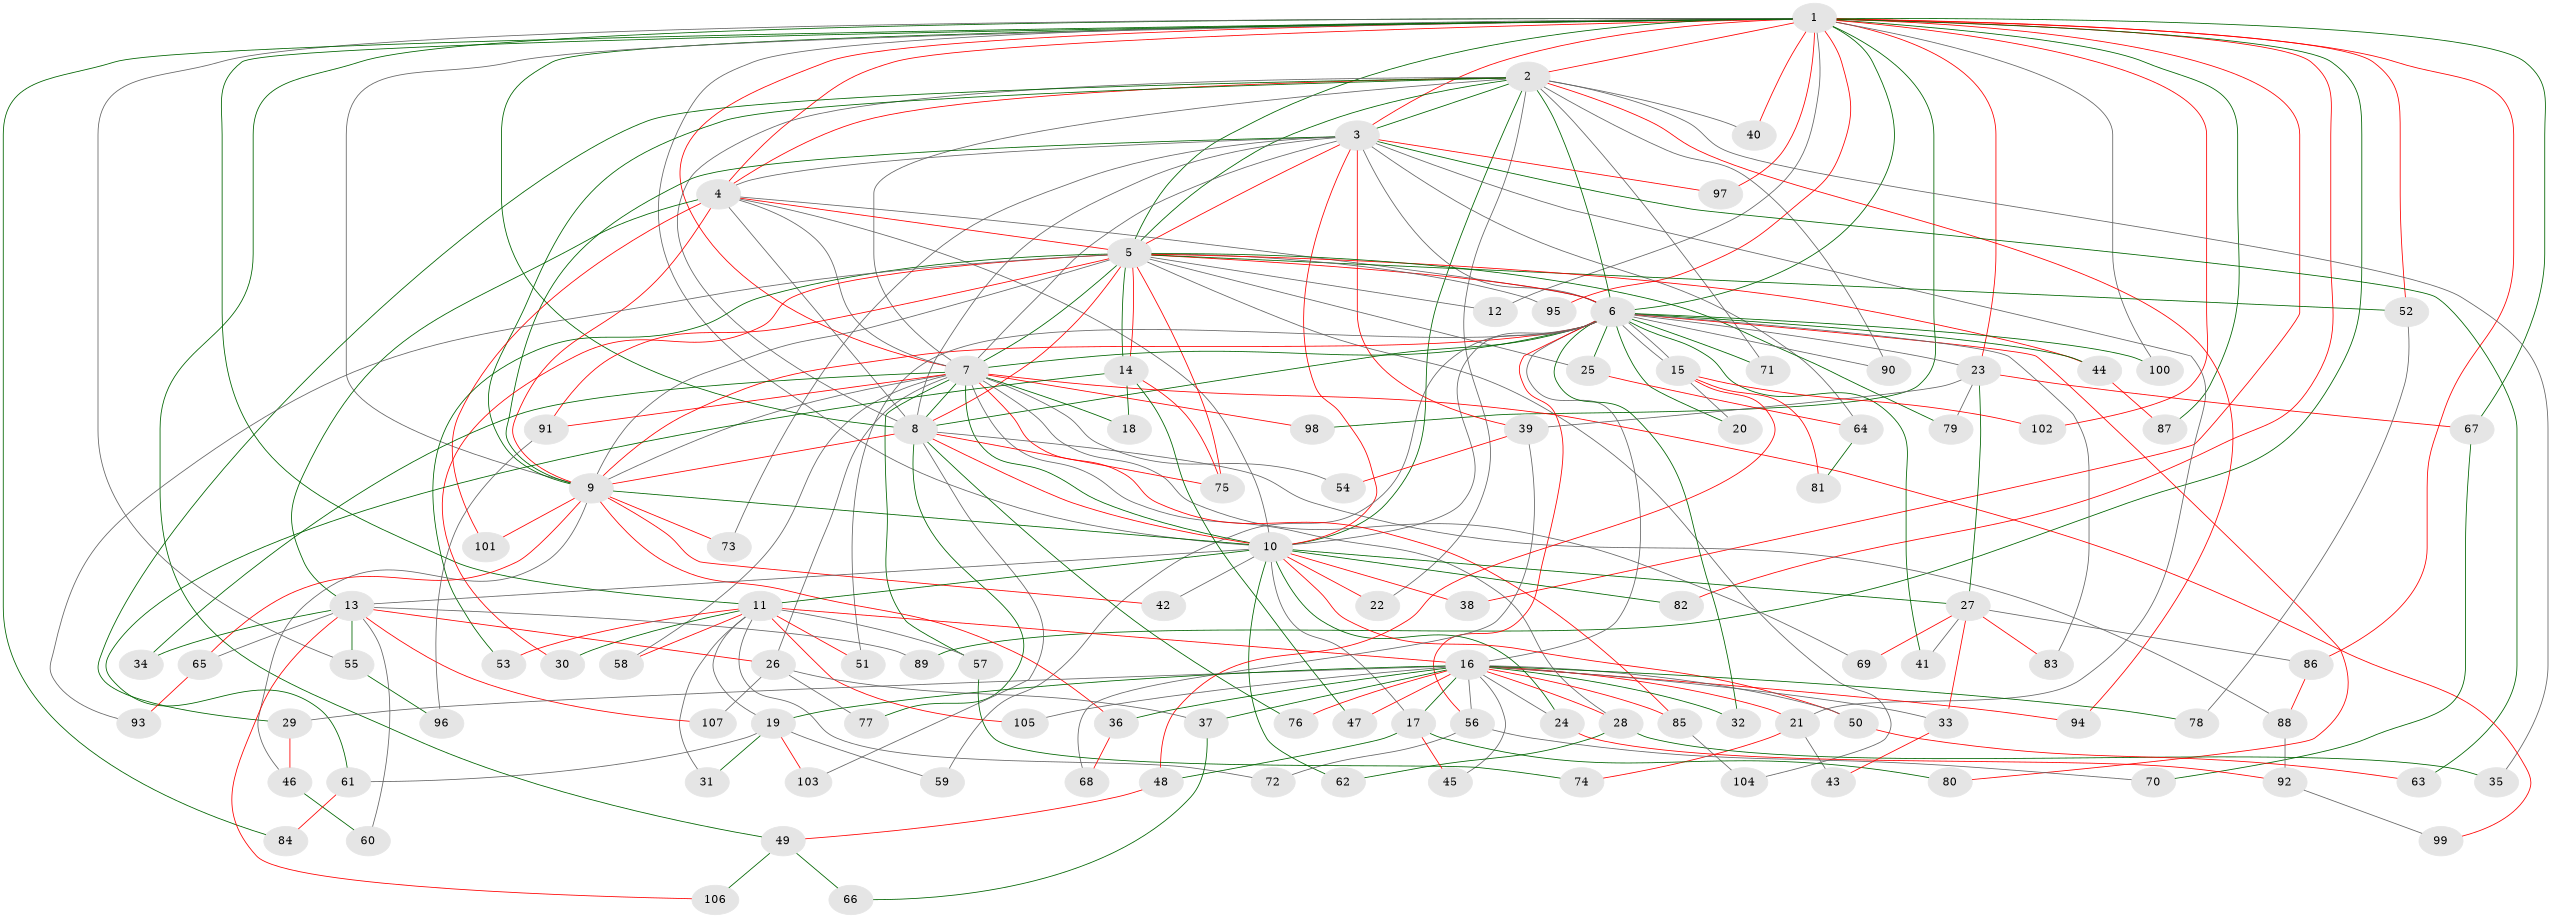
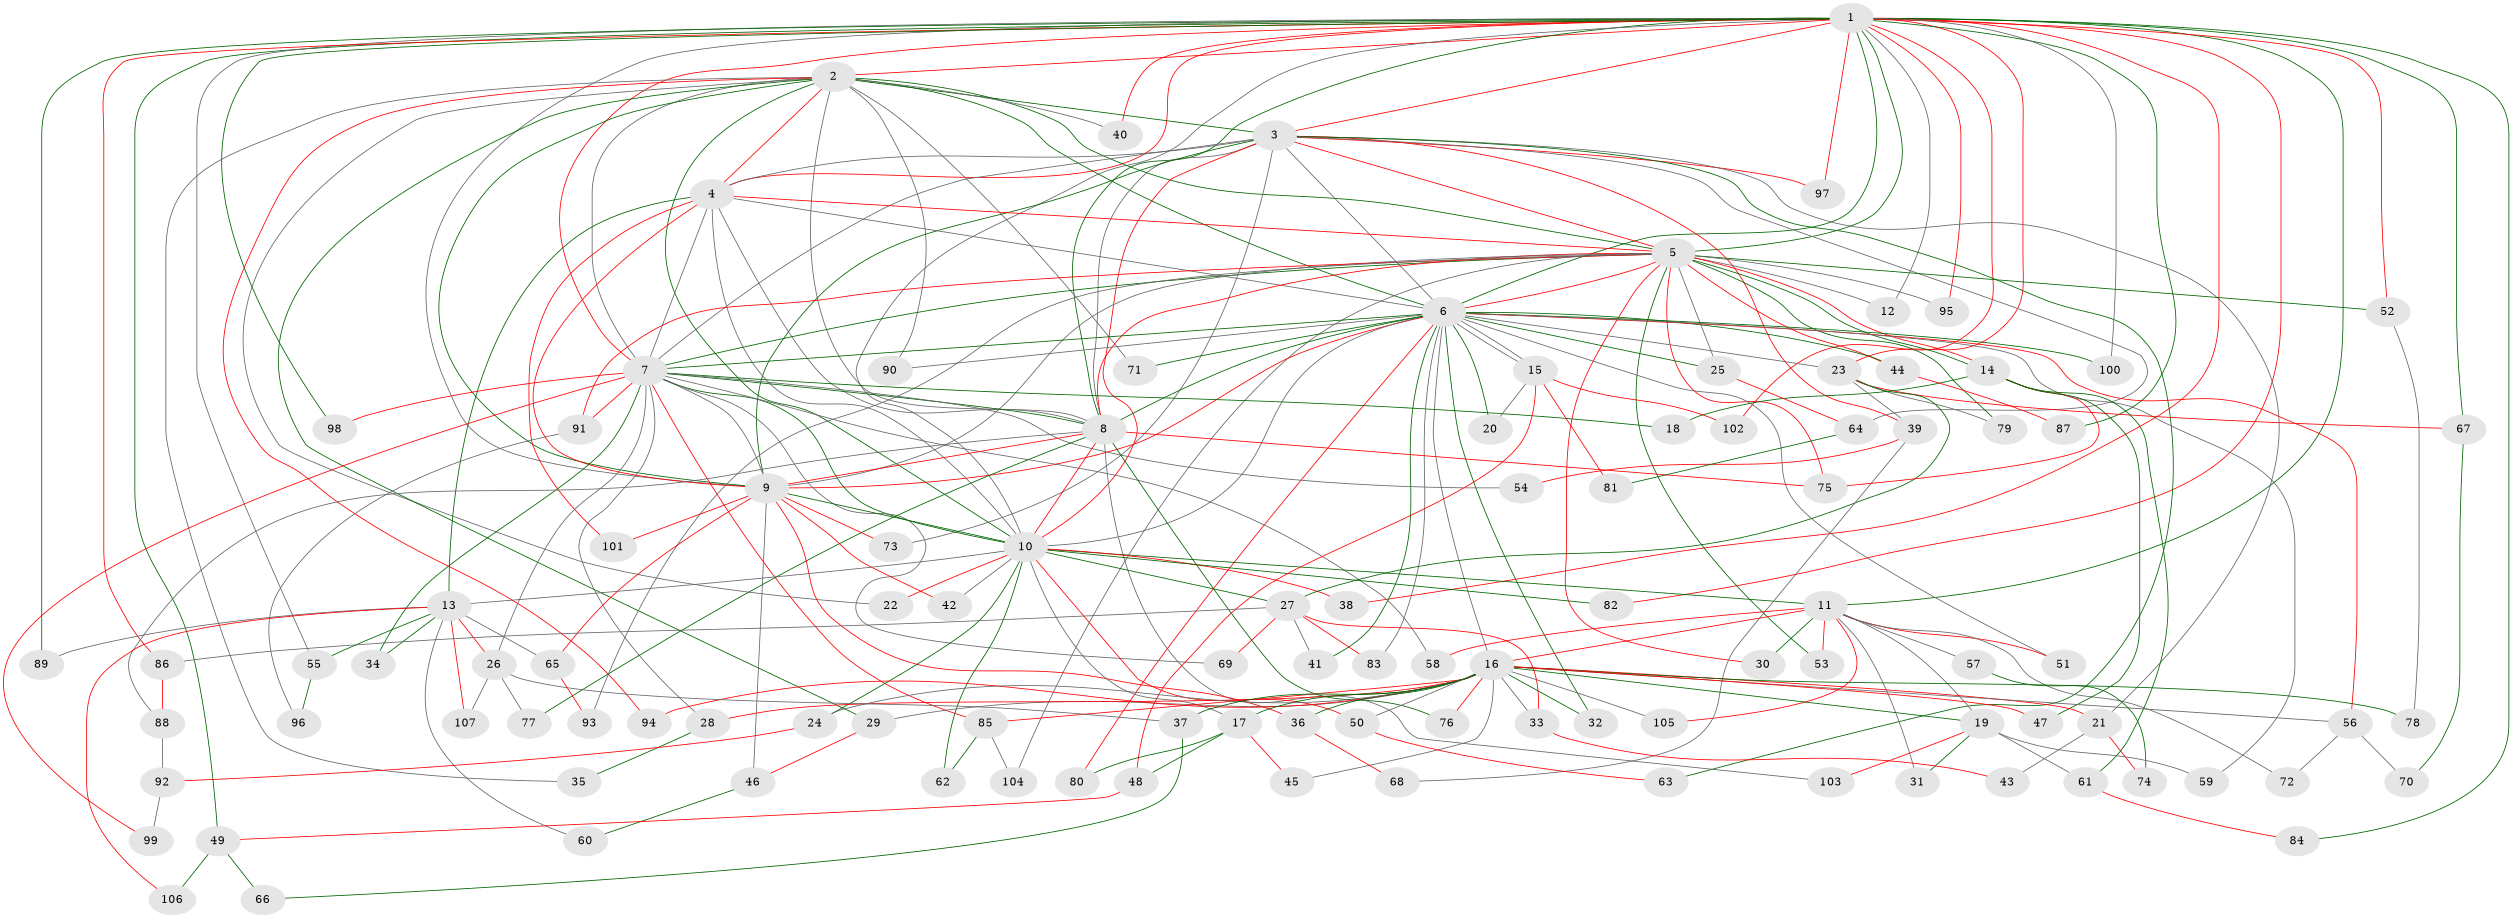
edge "7" -- "57": removed
edge "28" -- "62": now "85" -- "62"
